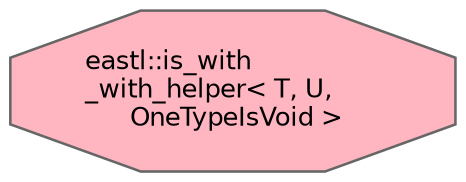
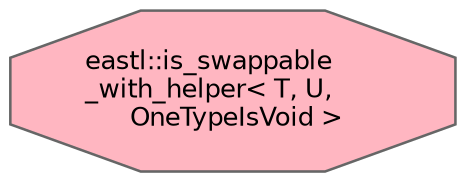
node "eastl::is_with _with_helper< T, U, OneTypeIsVoid >": label "eastl::is_with _with_helper< T, U, OneTypeIsVoid >" -> "eastl::is_swappable _with_helper< T, U, OneTypeIsVoid >"
